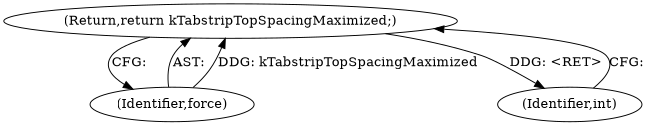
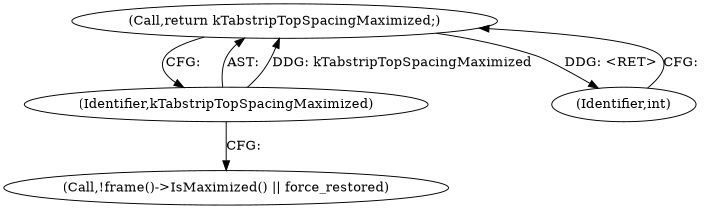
node "(Return,return kTabstripTopSpacingMaximized;)": label "(Return,return kTabstripTopSpacingMaximized;)" -> "(Call,return kTabstripTopSpacingMaximized;)"
node "(Identifier,force)": label "(Identifier,force)" -> "(Identifier,kTabstripTopSpacingMaximized)"
node "(Call,!frame()->IsMaximized() || force_restored)": added
